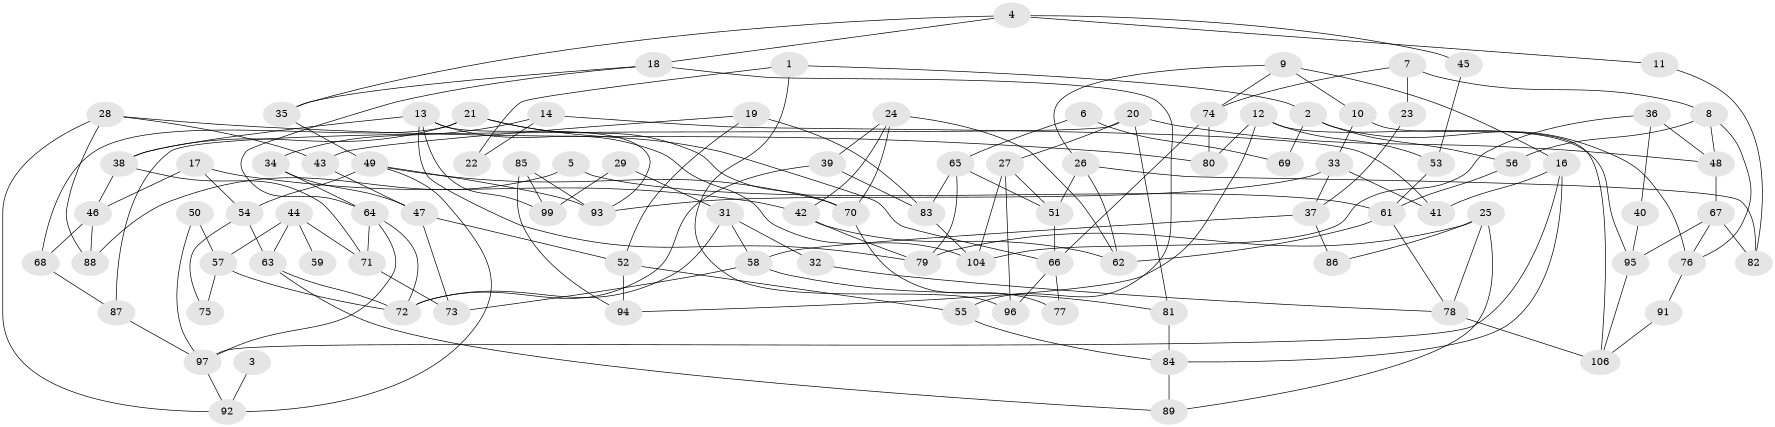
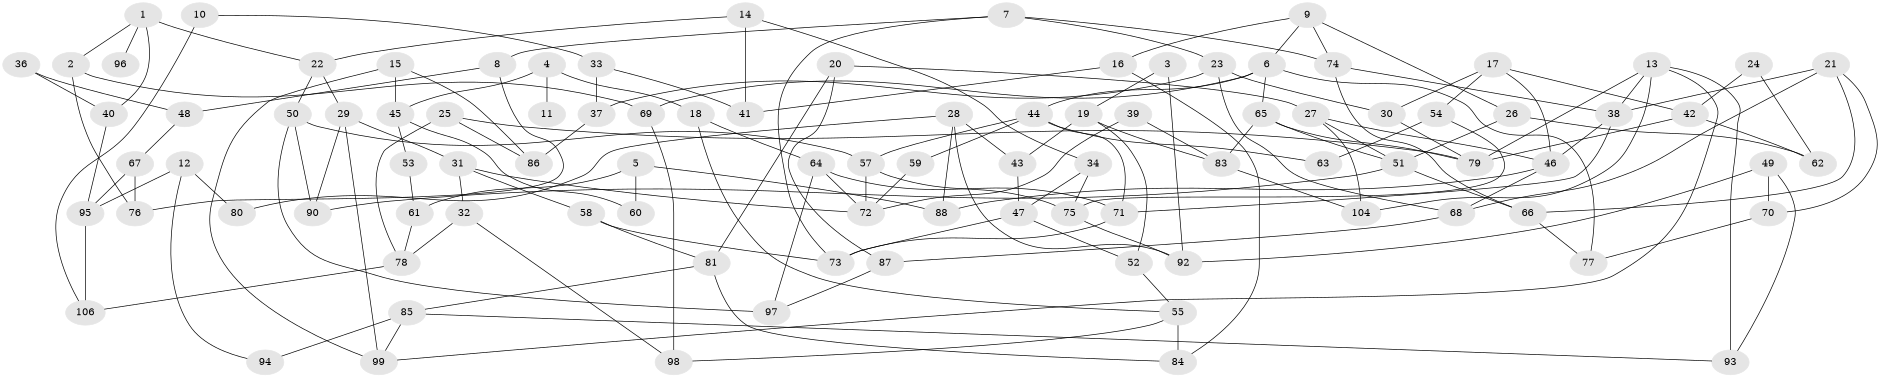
node "15": added
edge "7" -- "73": added
edge "1" -- "40": added
edge "22" -- "50": added
edge "22" -- "29": added
edge "3" -- "19": added
edge "6" -- "44": added
edge "9" -- "10": now "9" -- "6"
node "35": removed
node "30": added
edge "6" -- "77": added
edge "12" -- "53": removed
edge "74" -- "80": now "74" -- "38"
edge "24" -- "39": removed
edge "20" -- "48": removed
edge "24" -- "70": removed
node "56": removed
edge "23" -- "68": added
edge "49" -- "54": removed
edge "34" -- "64": now "34" -- "75"
edge "33" -- "93": removed
node "90": added
node "60": added
edge "36" -- "104": removed
edge "37" -- "58": removed
edge "27" -- "96": now "27" -- "46"
edge "61" -- "62": removed
node "82": removed
edge "52" -- "94": removed
edge "66" -- "96": removed
edge "81" -- "85": added
edge "63" -- "72": now "59" -- "72"
node "91": removed
edge "16" -- "97": removed
node "98": added
edge "97" -- "92": now "75" -- "92"
node "89": removed
